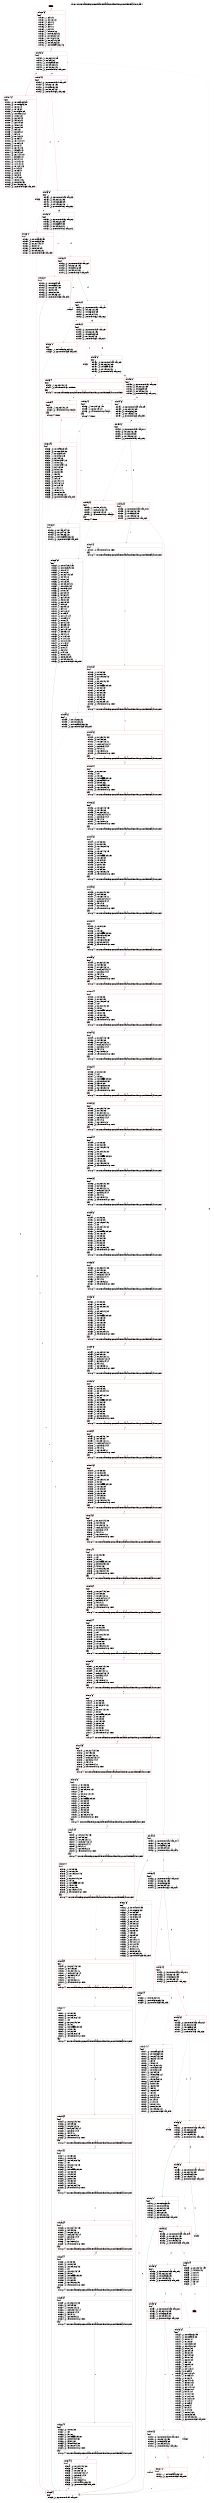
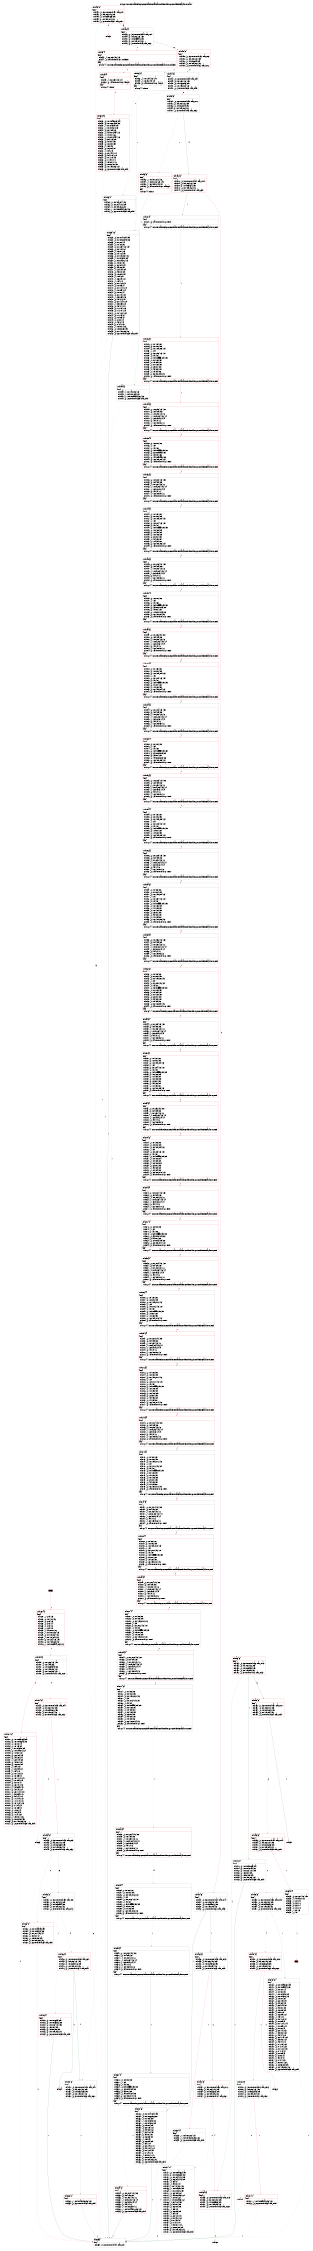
edge "0x40197c [22]" -> "0x401992 [22]": reversed
edge "0x401a6a [25]" -> "0x401a83 [25]": reversed
